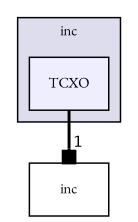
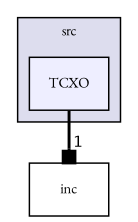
cluster "inc": label "inc" -> "src"
